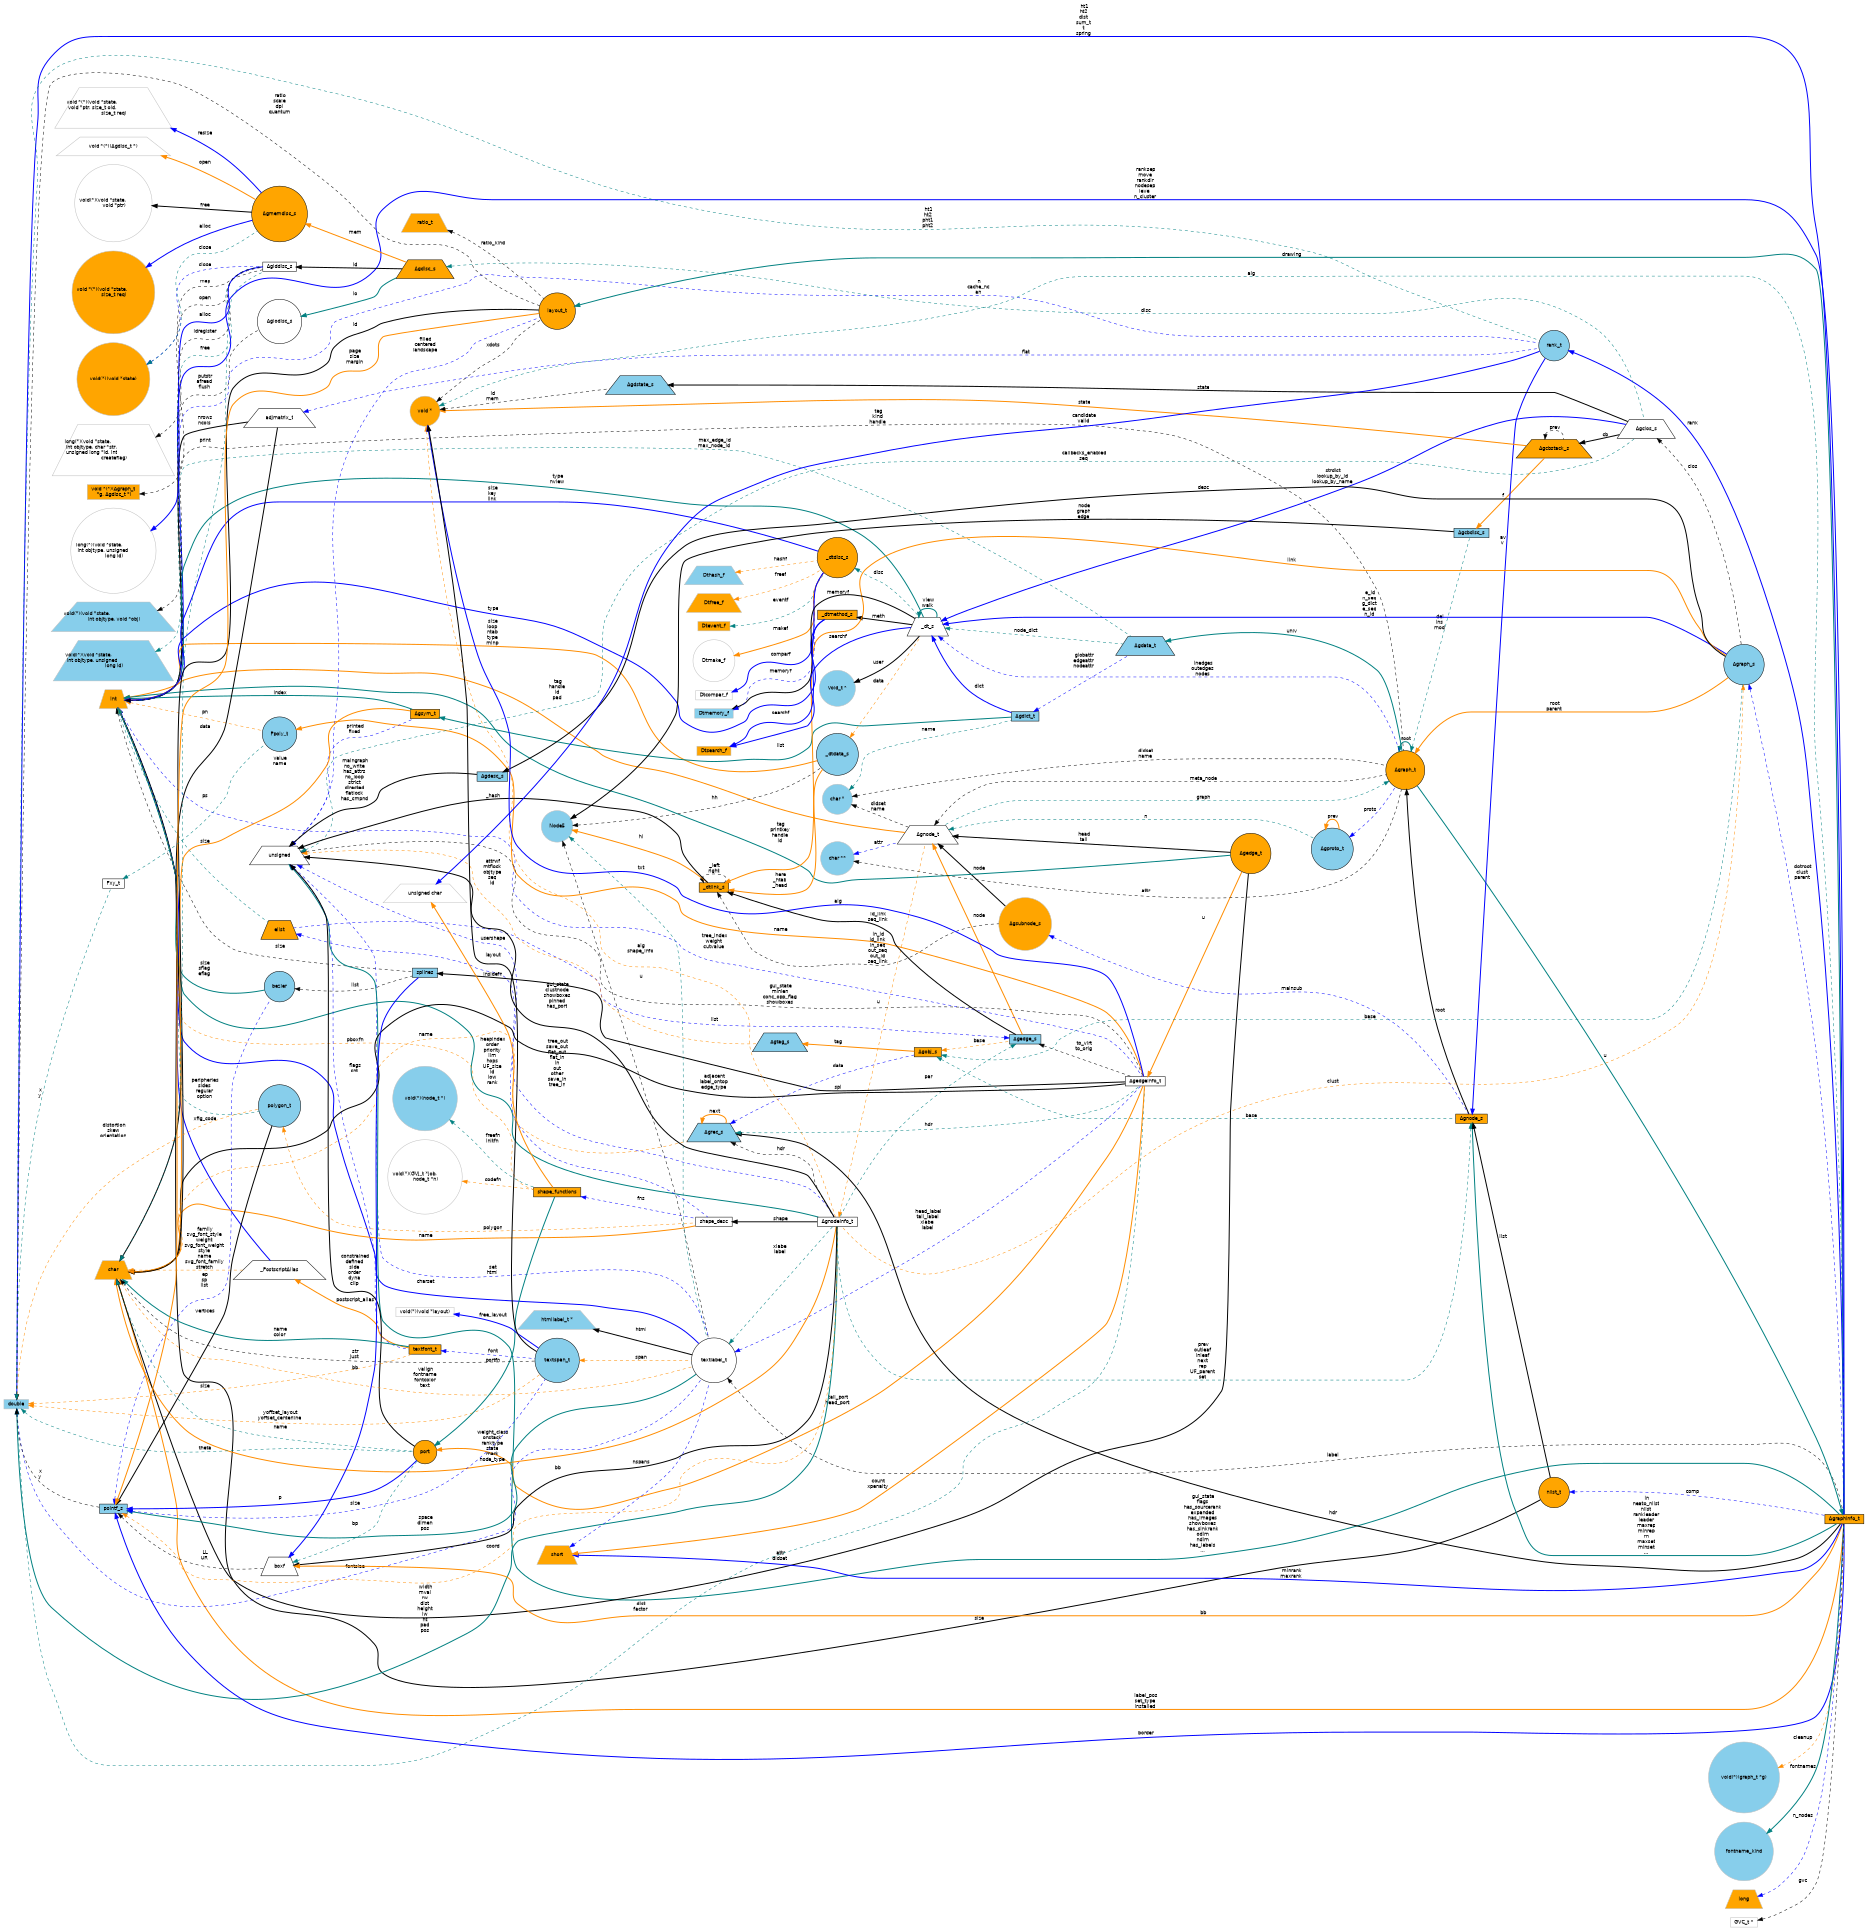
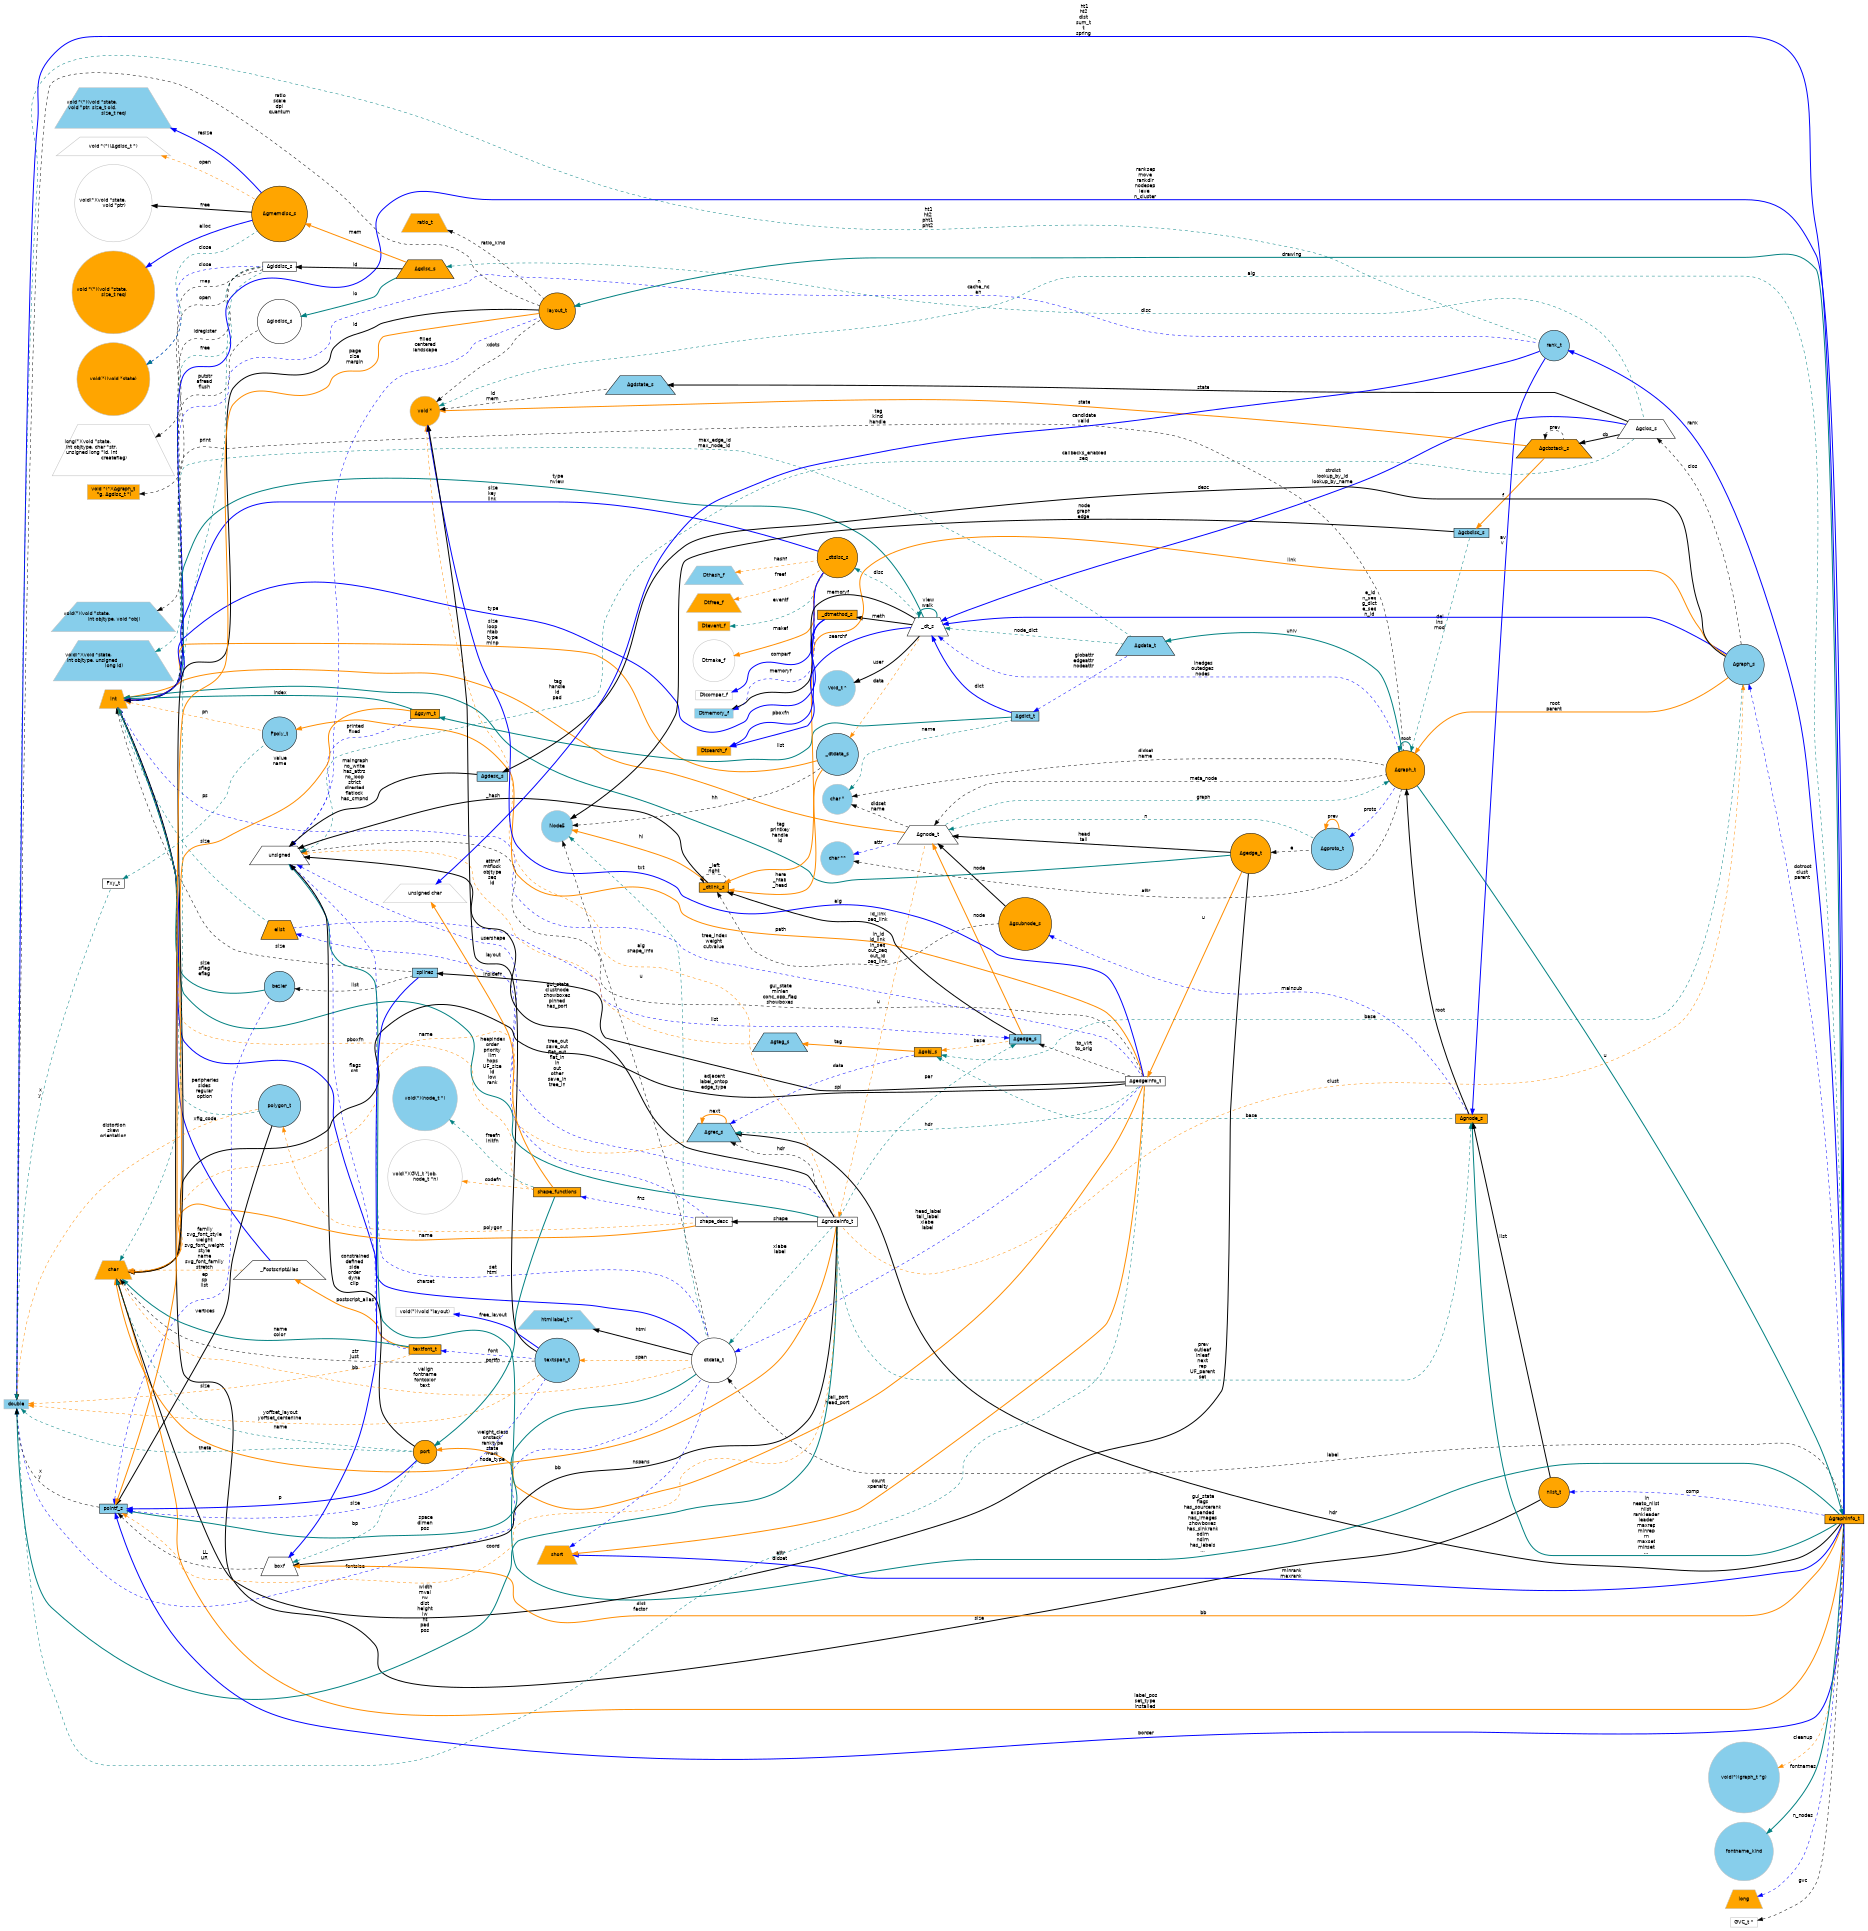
node "void *(*)(void *state, void *ptr, size_t old, size_t req)": fillcolor white -> skyblue
edge "Agmemdisc_s" -> "void *(*)(Agdisc_t *)": style bold -> dashed
node "adjmatrix_t": removed
node "long(*)(void *state, int objtype, unsigned long id)": removed
edge "_dtmethod_s" -> "Dtsearch_f": label " searchf" -> " pboxfn"
edge "Agproto_t" -> "Agedge_t": added, label "e"
node "Agsubnode_s": color grey75 -> black
edge "Agedgeinfo_t" -> "Ppoly_t": label " name" -> " path"
node "textlabel_t": label "textlabel_t" -> "dtdata_t"
